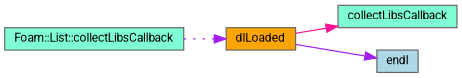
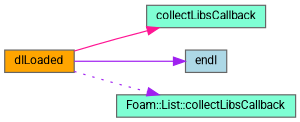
edge "Foam::List::collectLibsCallback" -> "dlLoaded": reversed
